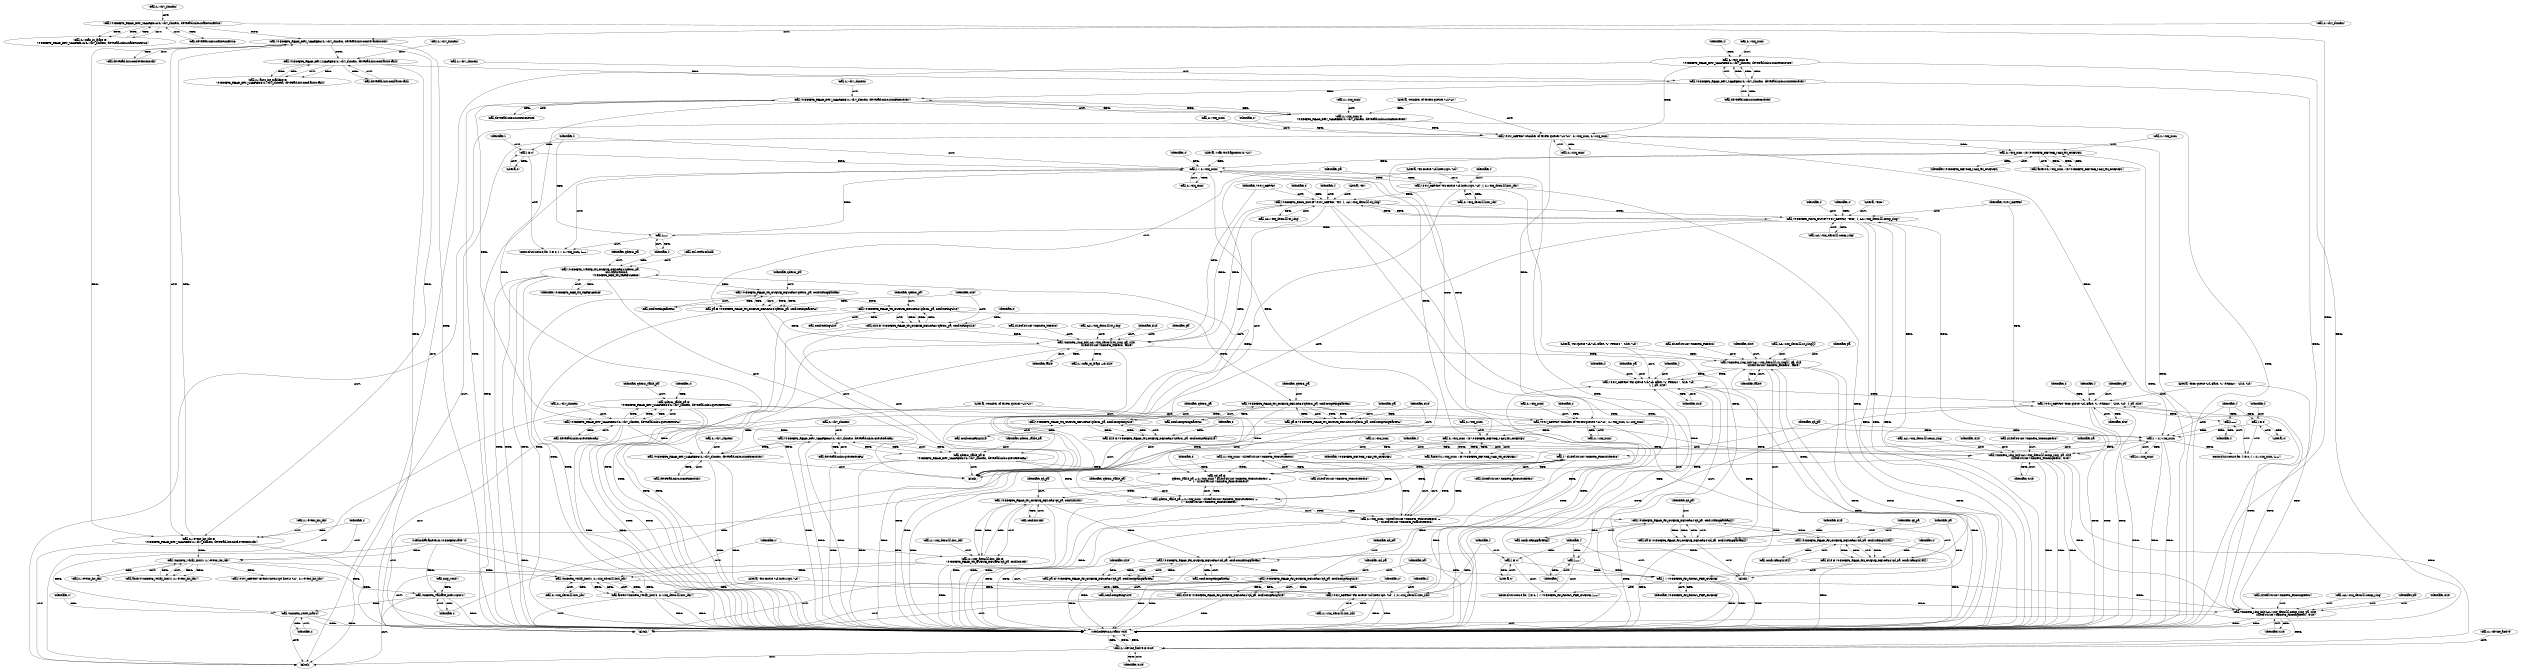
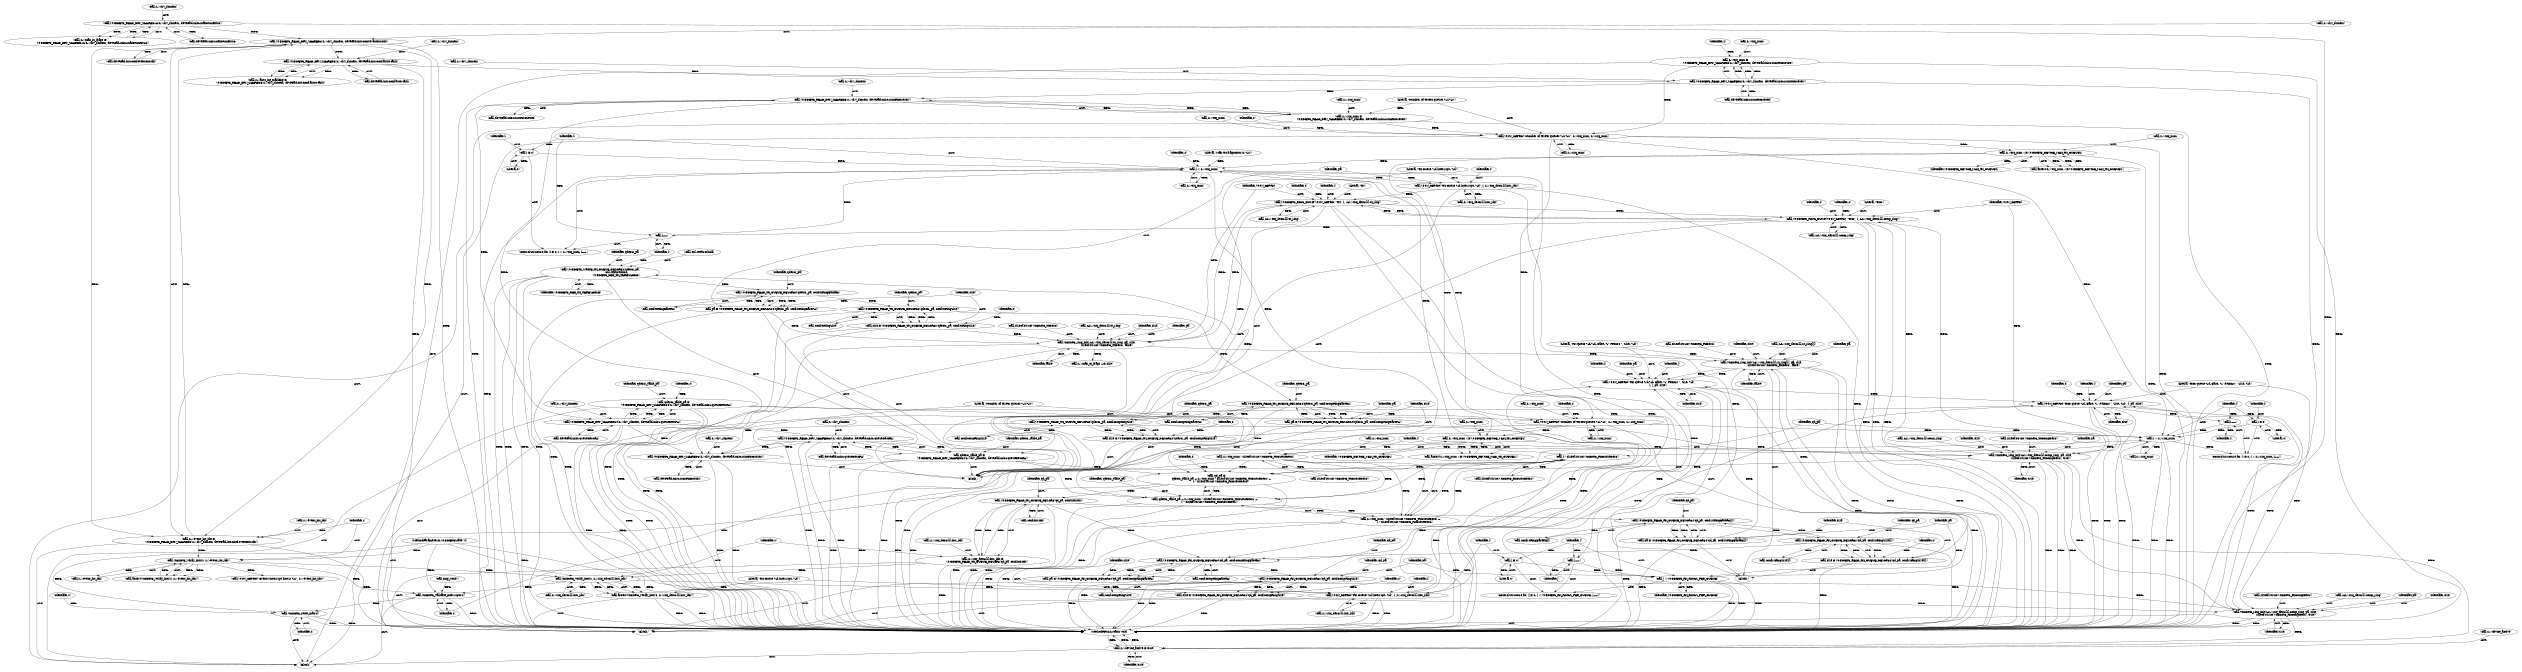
edge "(Call,vmxnet3_verify_intx(s, s->rxq_descr[i].intr_idx))" -> "(Call,vmxnet3_validate_interrupts(s))": added, label "DDG:"
